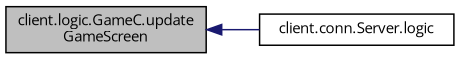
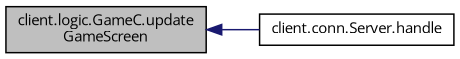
node "client.conn.Server.logic": label "client.conn.Server.logic" -> "client.conn.Server.handle"
